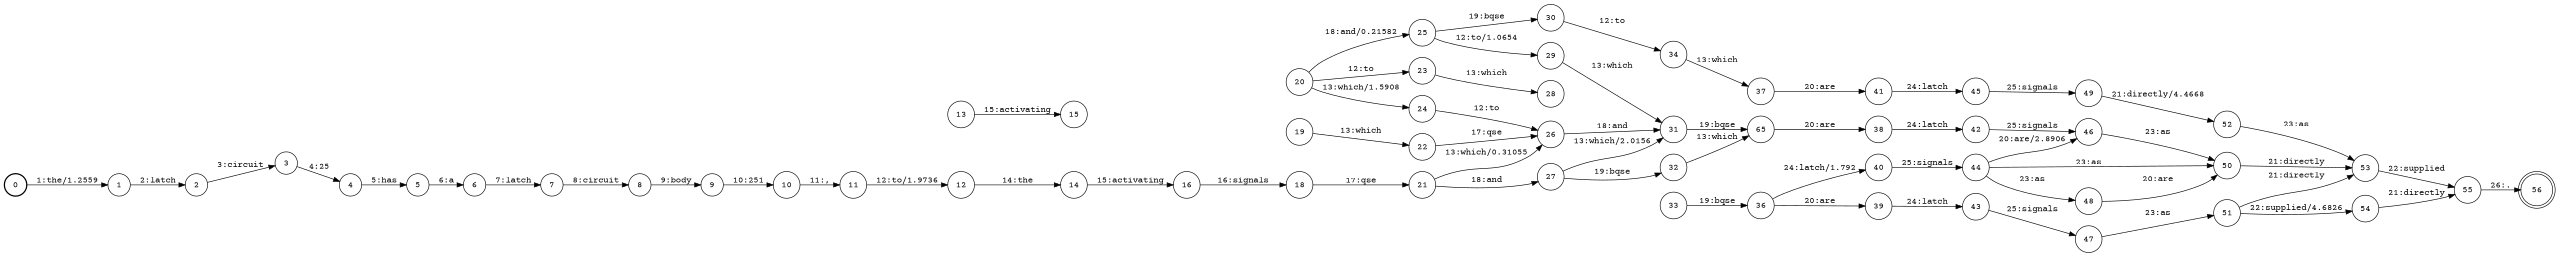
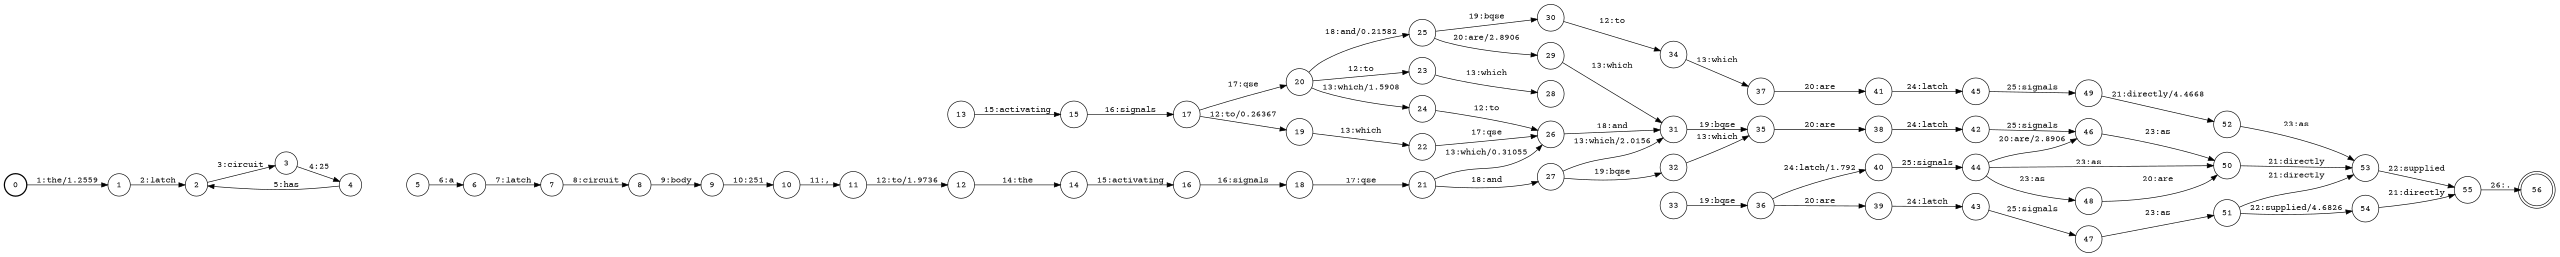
edge "25" -> "29": label "12:to/1.0654" -> "20:are/2.8906"
node "17": added
node "65": label "65" -> "35"
edge "4" -> "5": now "4" -> "2"
